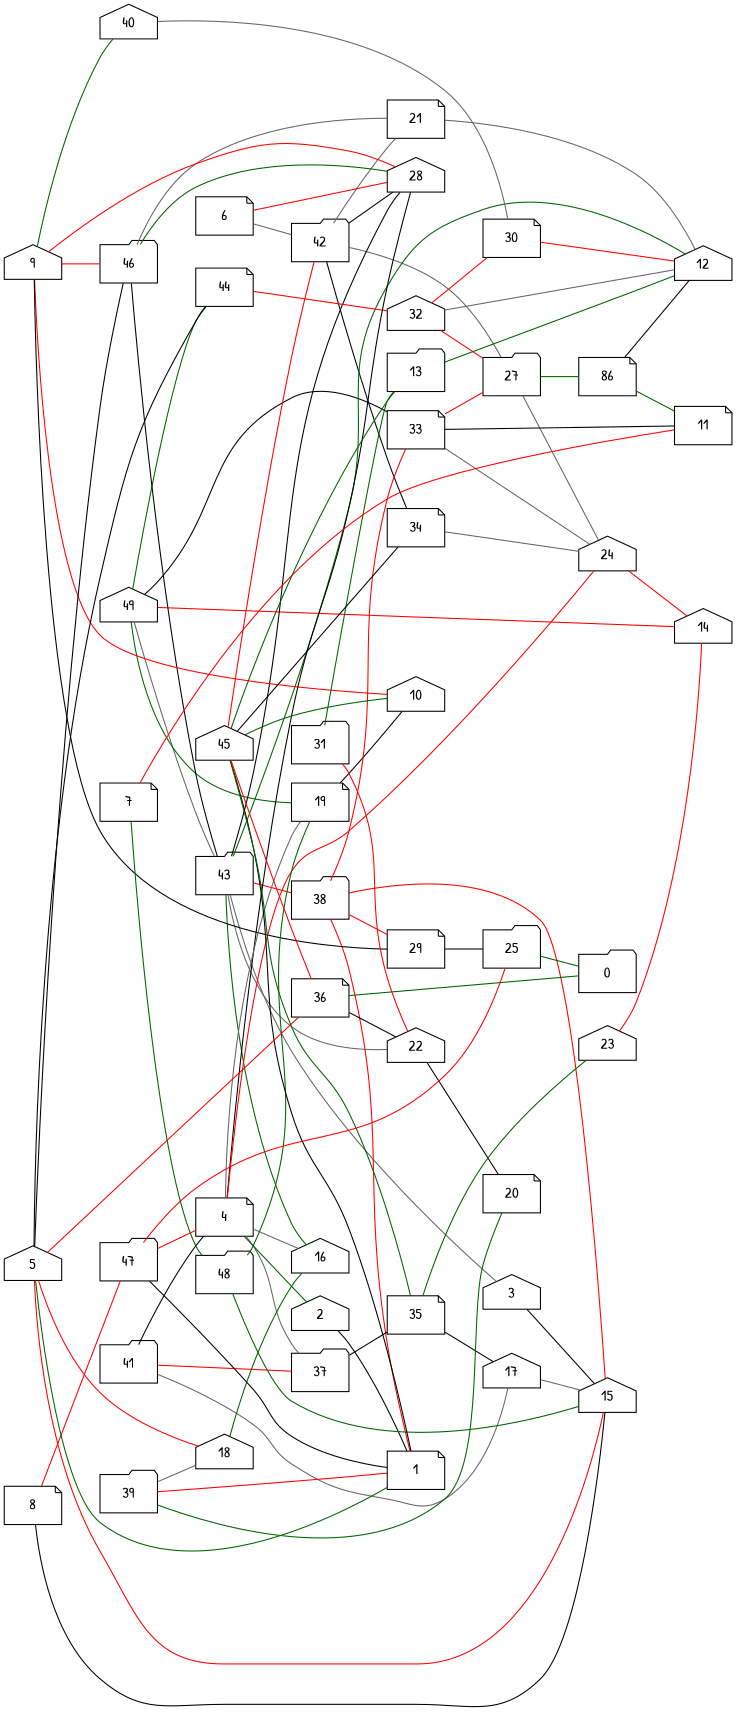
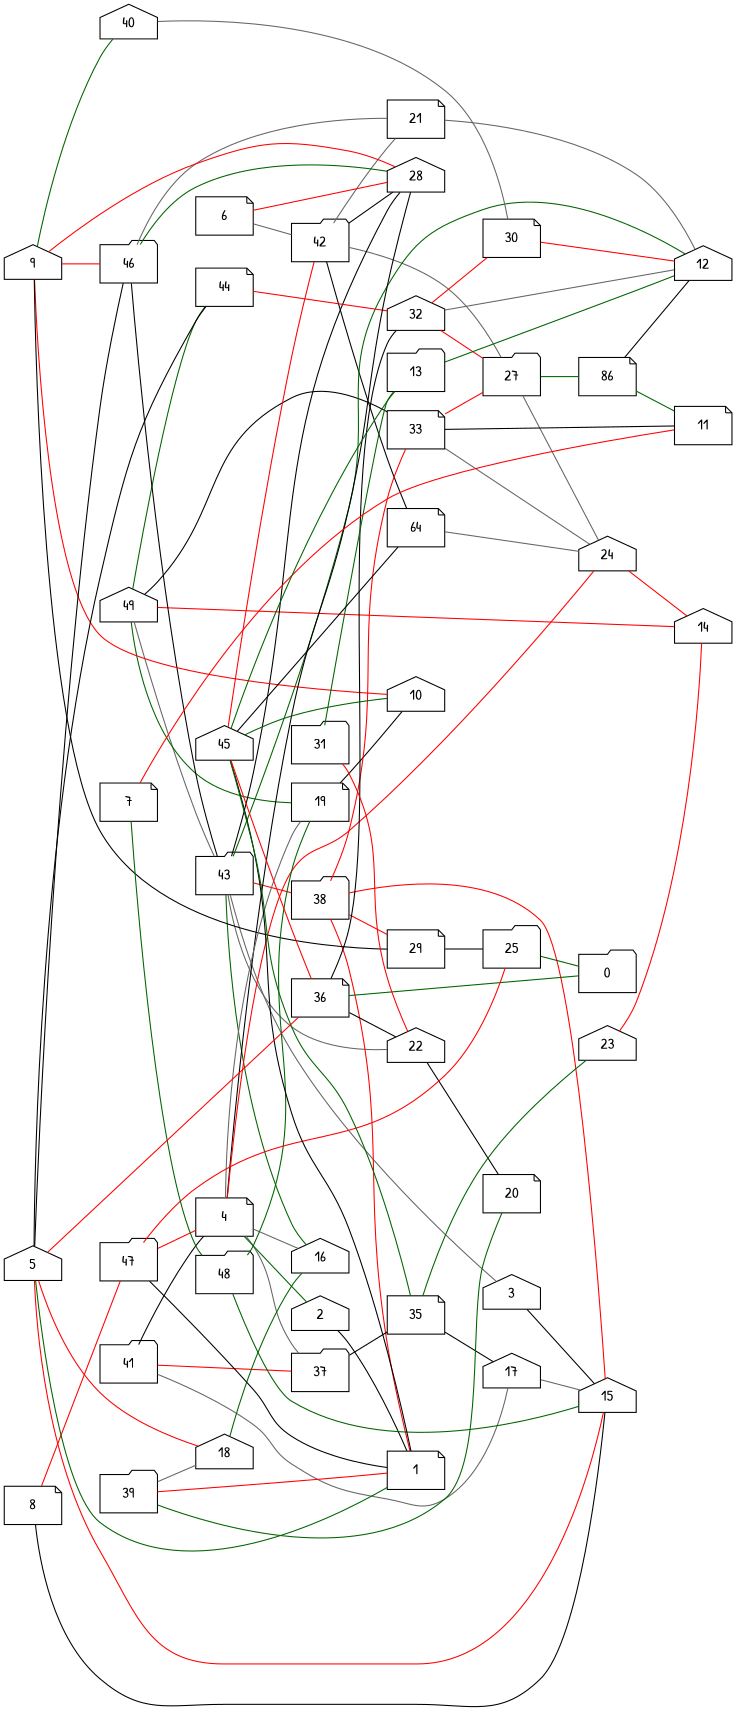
node "34": label "34" -> "64"
edge "32" -- "36": added
